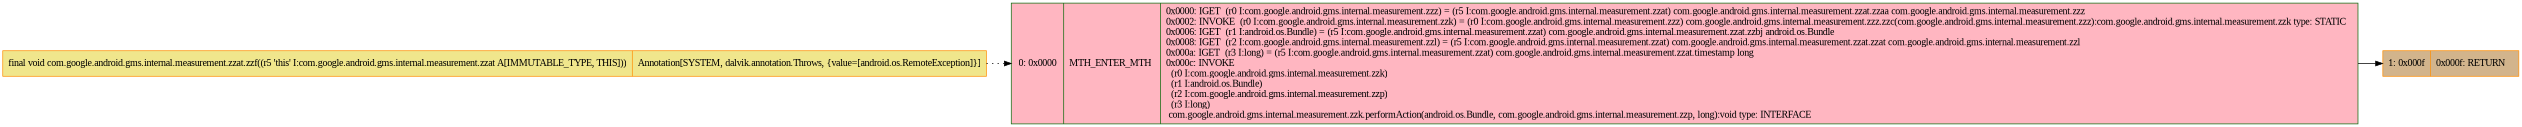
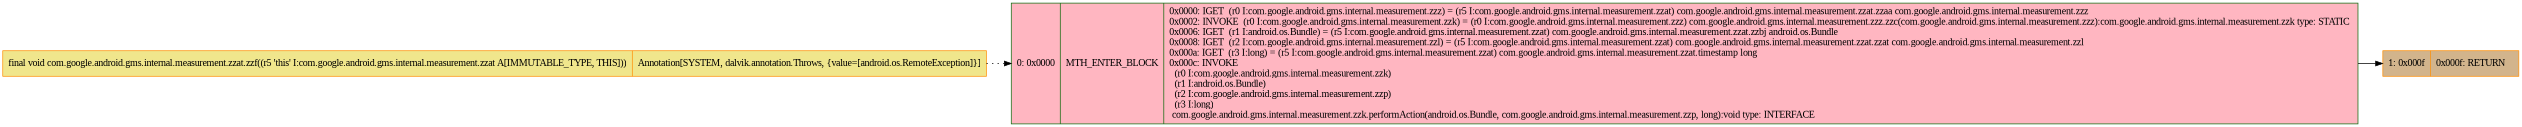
node "0: 0x0000": text "MTH_ENTER_MTH" -> "MTH_ENTER_BLOCK"
